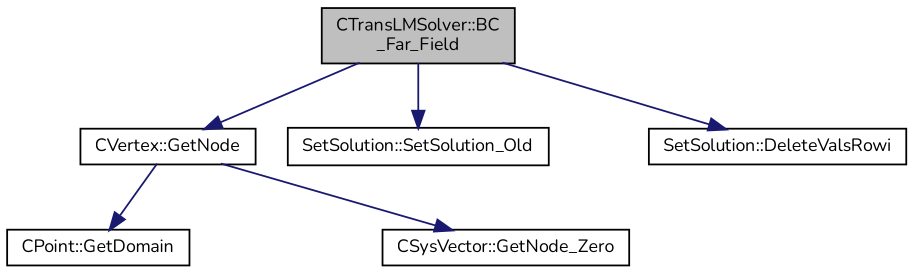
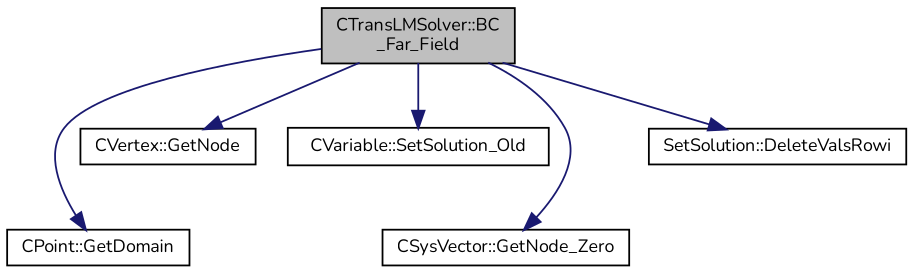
node "SetSolution::SetSolution_Old": label "SetSolution::SetSolution_Old" -> "CVariable::SetSolution_Old"
edge "CVertex::GetNode" -> "CPoint::GetDomain": now "CTransLMSolver::BC _Far_Field" -> "CPoint::GetDomain"
edge "CVertex::GetNode" -> "CSysVector::GetNode_Zero": now "CTransLMSolver::BC _Far_Field" -> "CSysVector::GetNode_Zero"
